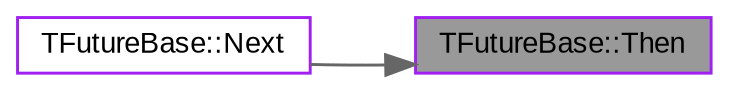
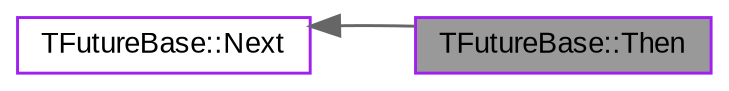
edge "TFutureBase::Next" -> "TFutureBase::Then": reversed
